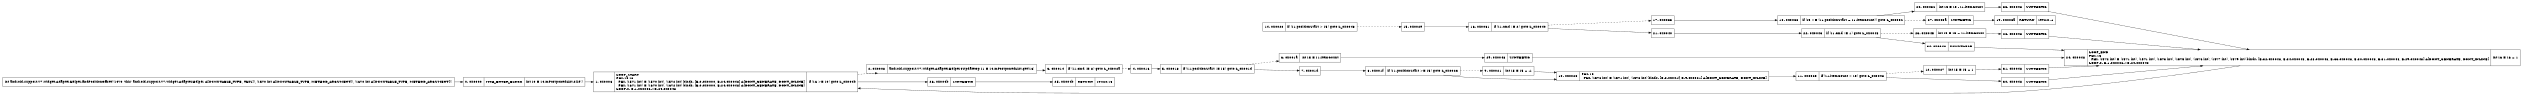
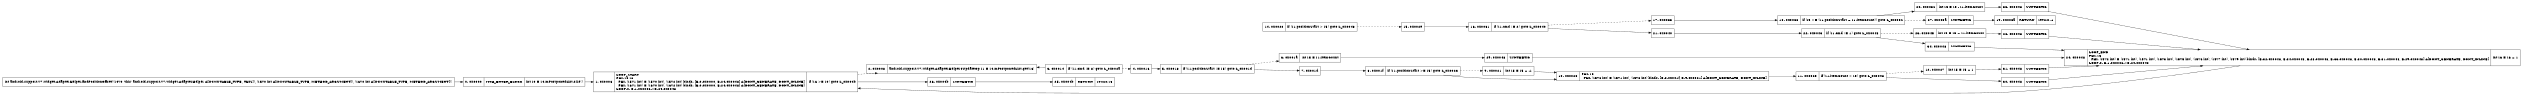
node "34: 0x0048": text "IMMUTABLE" -> "SYNTHETIC"
edge "2: 0x0008" -> "3: 0x0014": reversed
